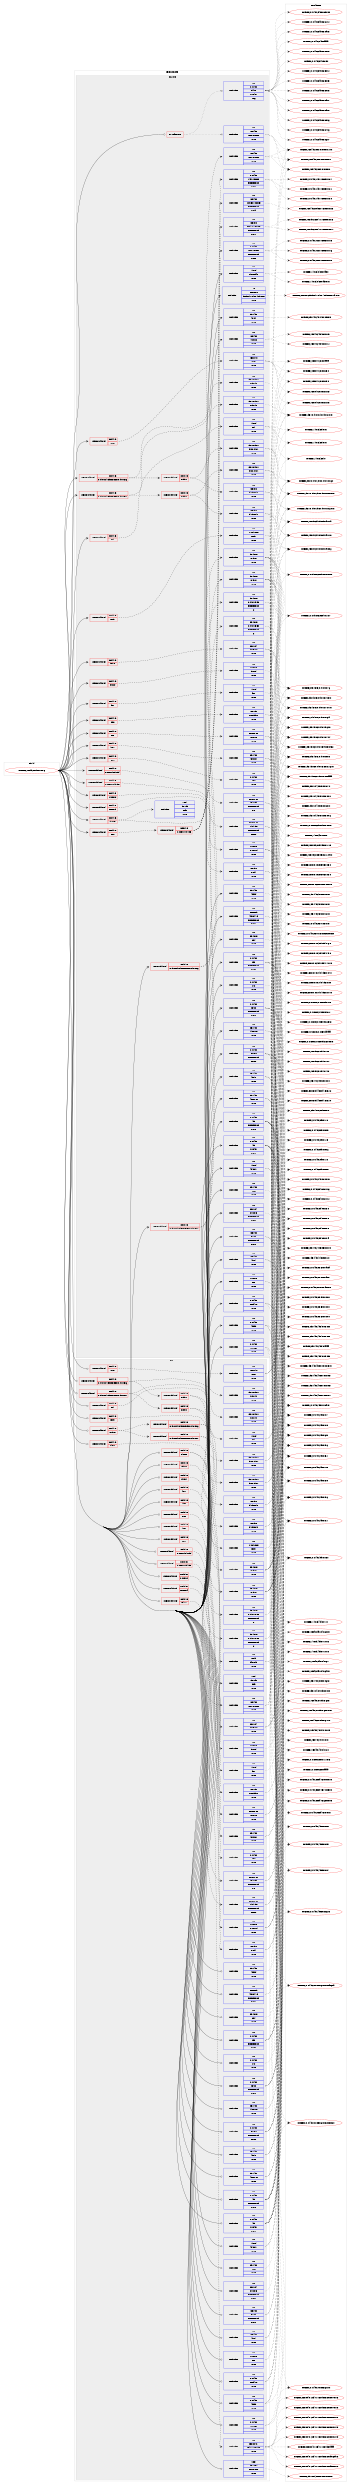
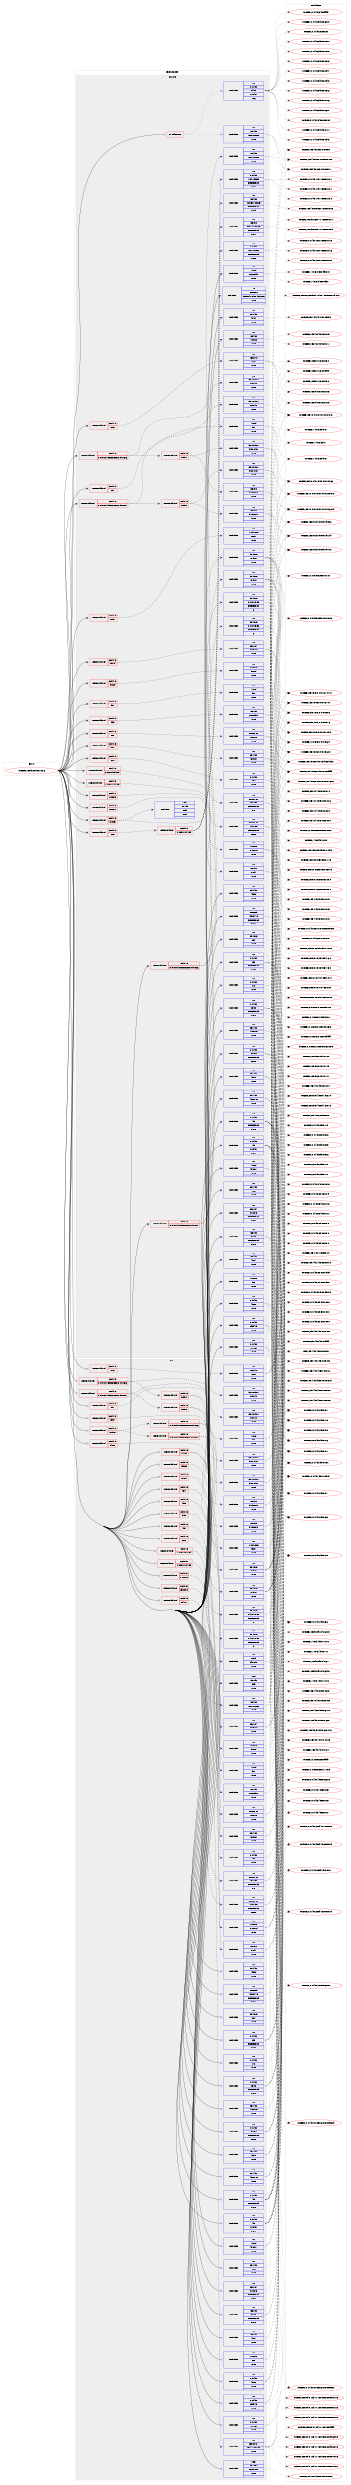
node "portage://sys-libs/glibc-2.31": label "portage://sys-libs/glibc-2.31" -> "portage://sys-libs/exec-2.31"
node "portage://dev-libs/libaio-0.3.112": label "portage://dev-libs/libaio-0.3.112" -> "ctdb://dev-libs/libaio-0.3.112"
node "portage://net-libs/libnsl-0-r1": removed
